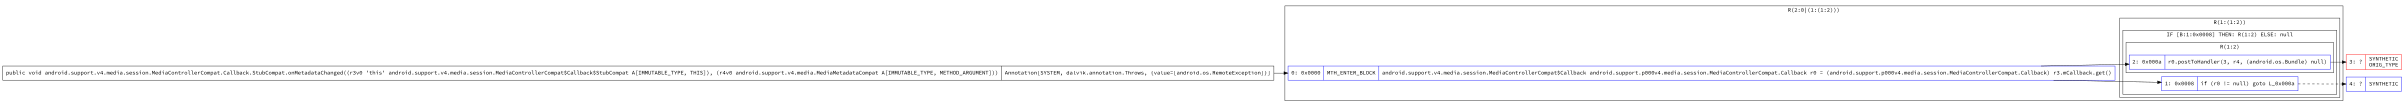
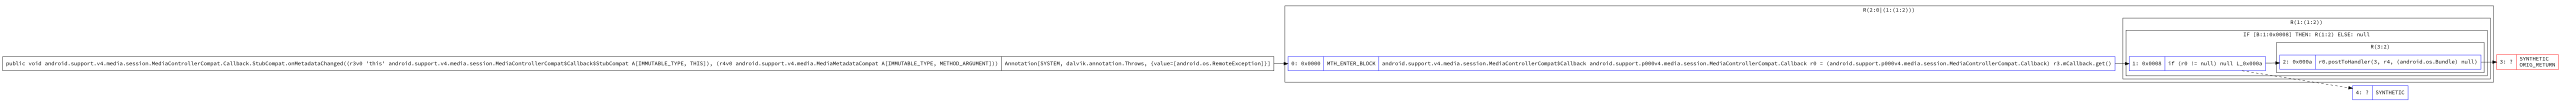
cluster "R(1:2)": label "R(1:2)" -> "R(3:2)"
edge "0: 0x0000" -> "2: 0x000a": now "1: 0x0008" -> "2: 0x000a"
node "3: ?": text "ORIG_TYPE" -> "ORIG_RETURN"
node "1: 0x0008": text "if (r0 != null) goto L_0x000a" -> "if (r0 != null) null L_0x000a"
